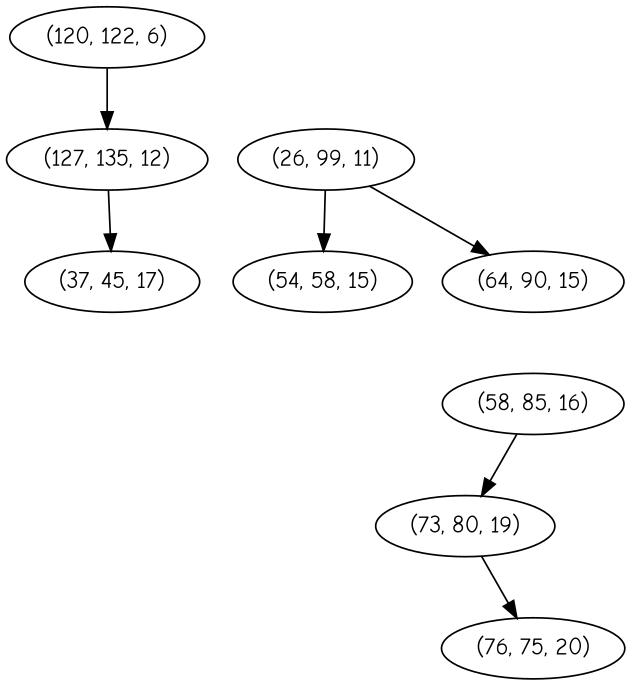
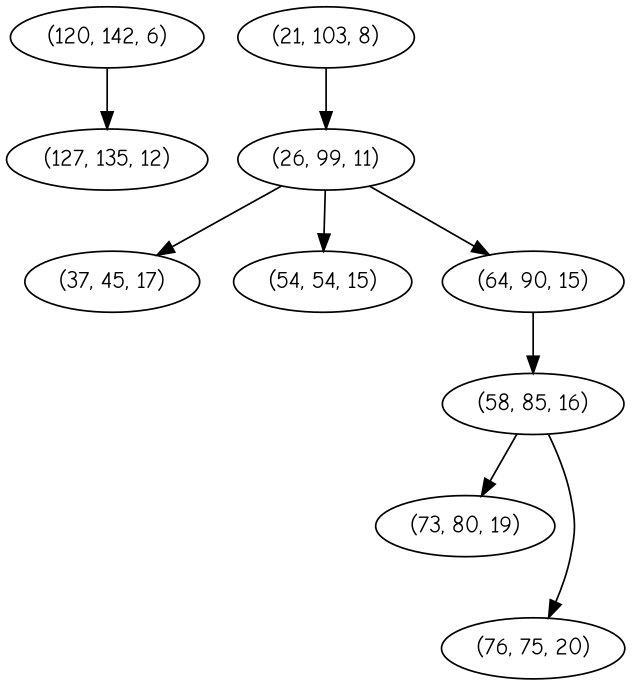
node "(120, 122, 6)": label "(120, 122, 6)" -> "(120, 142, 6)"
node "(21, 103, 8)": added
edge "(127, 135, 12)" -> "(37, 45, 17)": now "(26, 99, 11)" -> "(37, 45, 17)"
node "(54, 58, 15)": label "(54, 58, 15)" -> "(54, 54, 15)"
edge "(64, 90, 15)" -> "(58, 85, 16)": added
edge "(73, 80, 19)" -> "(76, 75, 20)": now "(58, 85, 16)" -> "(76, 75, 20)"
